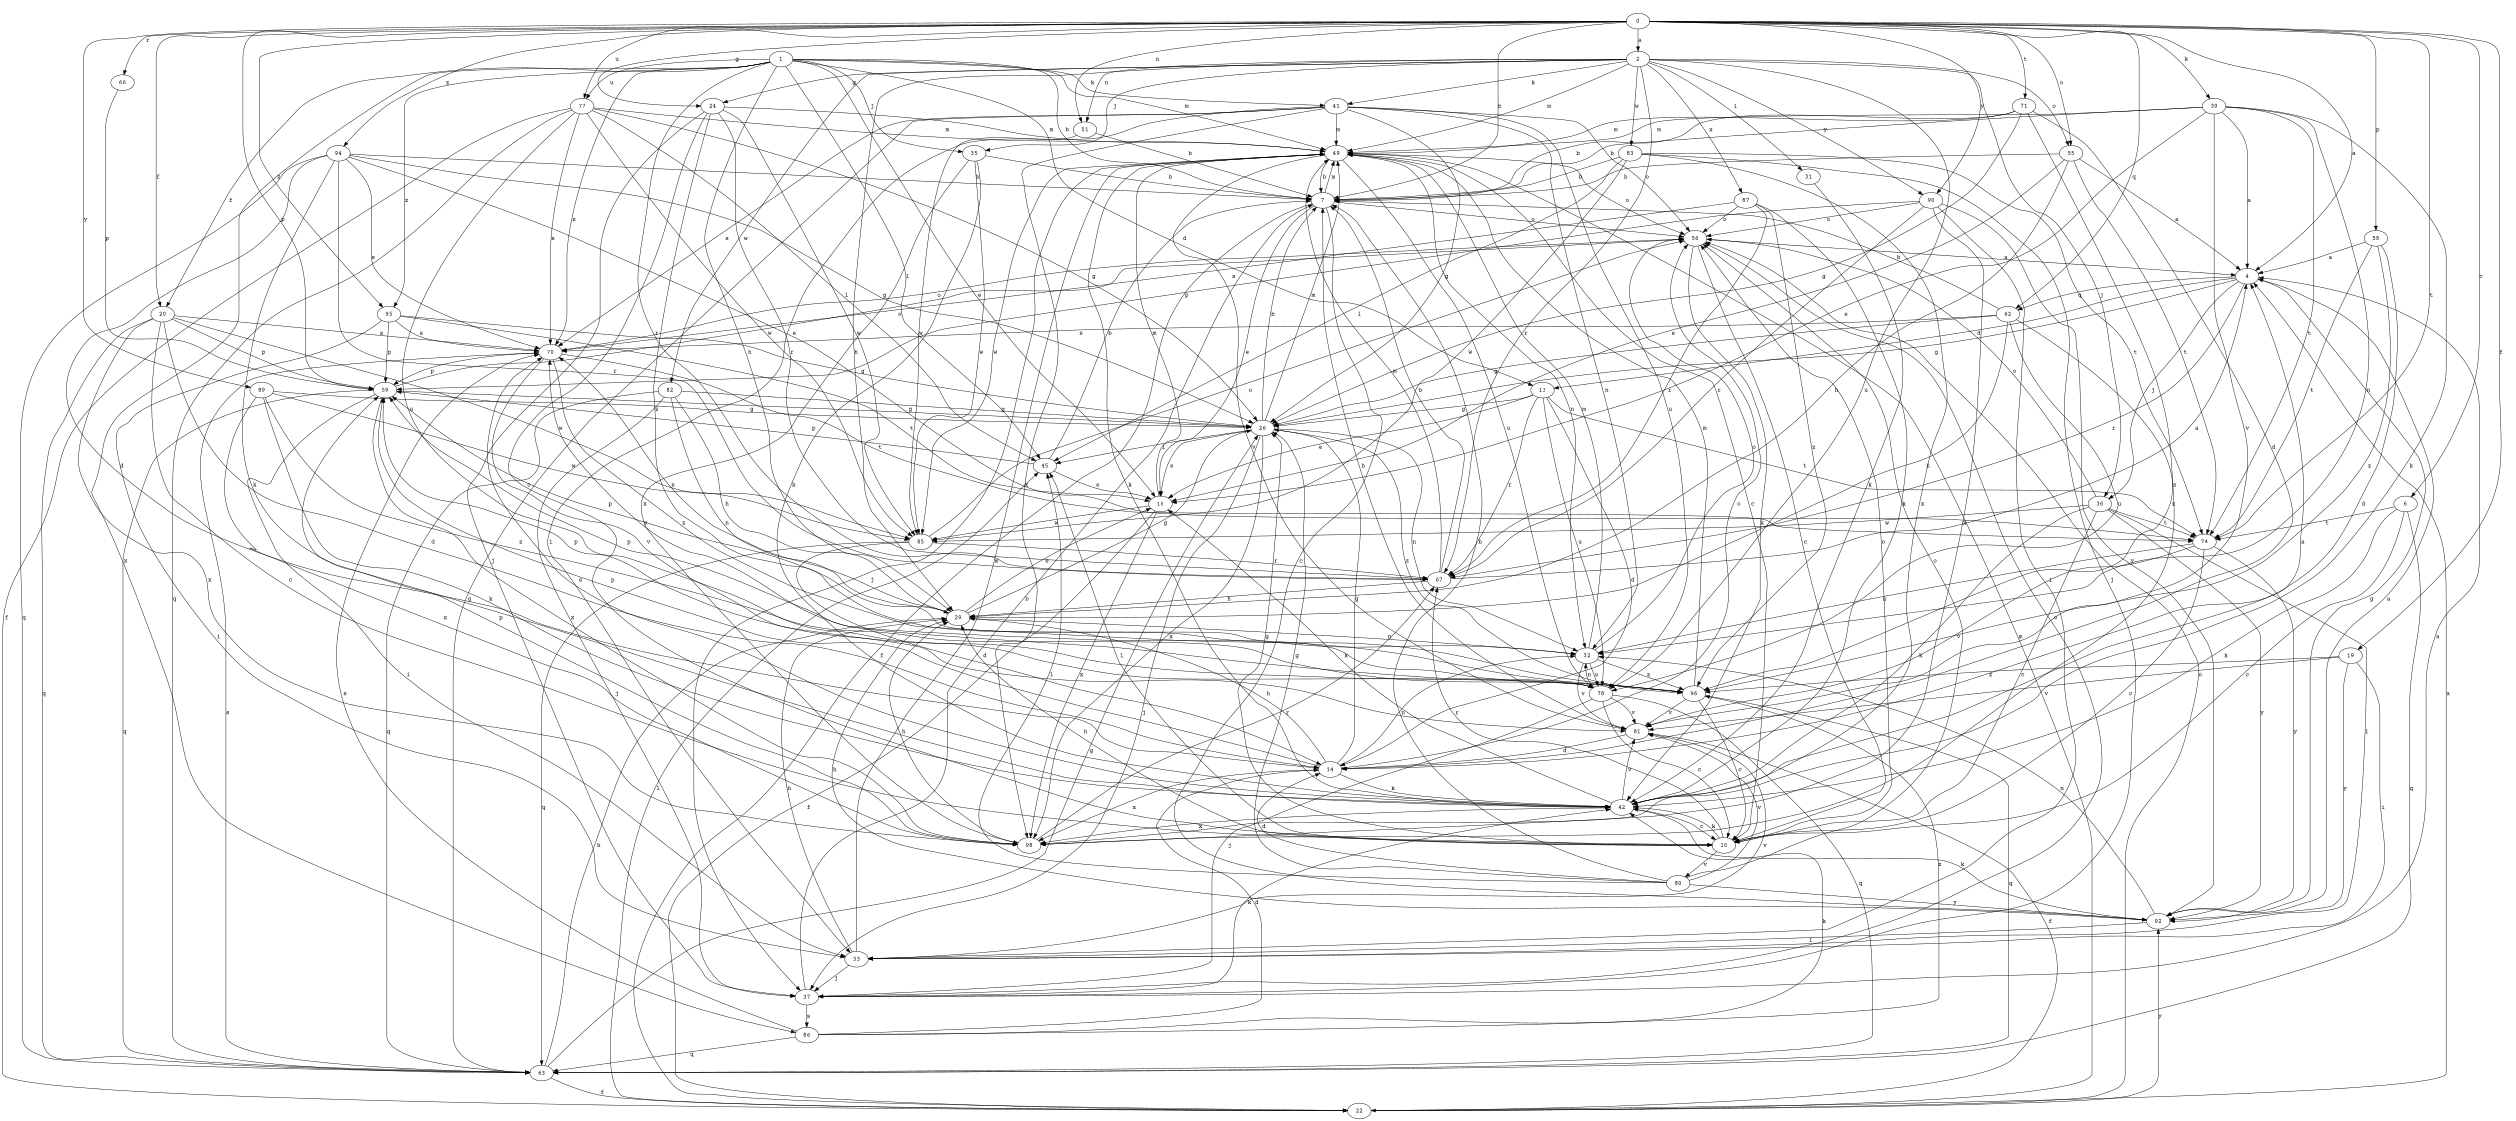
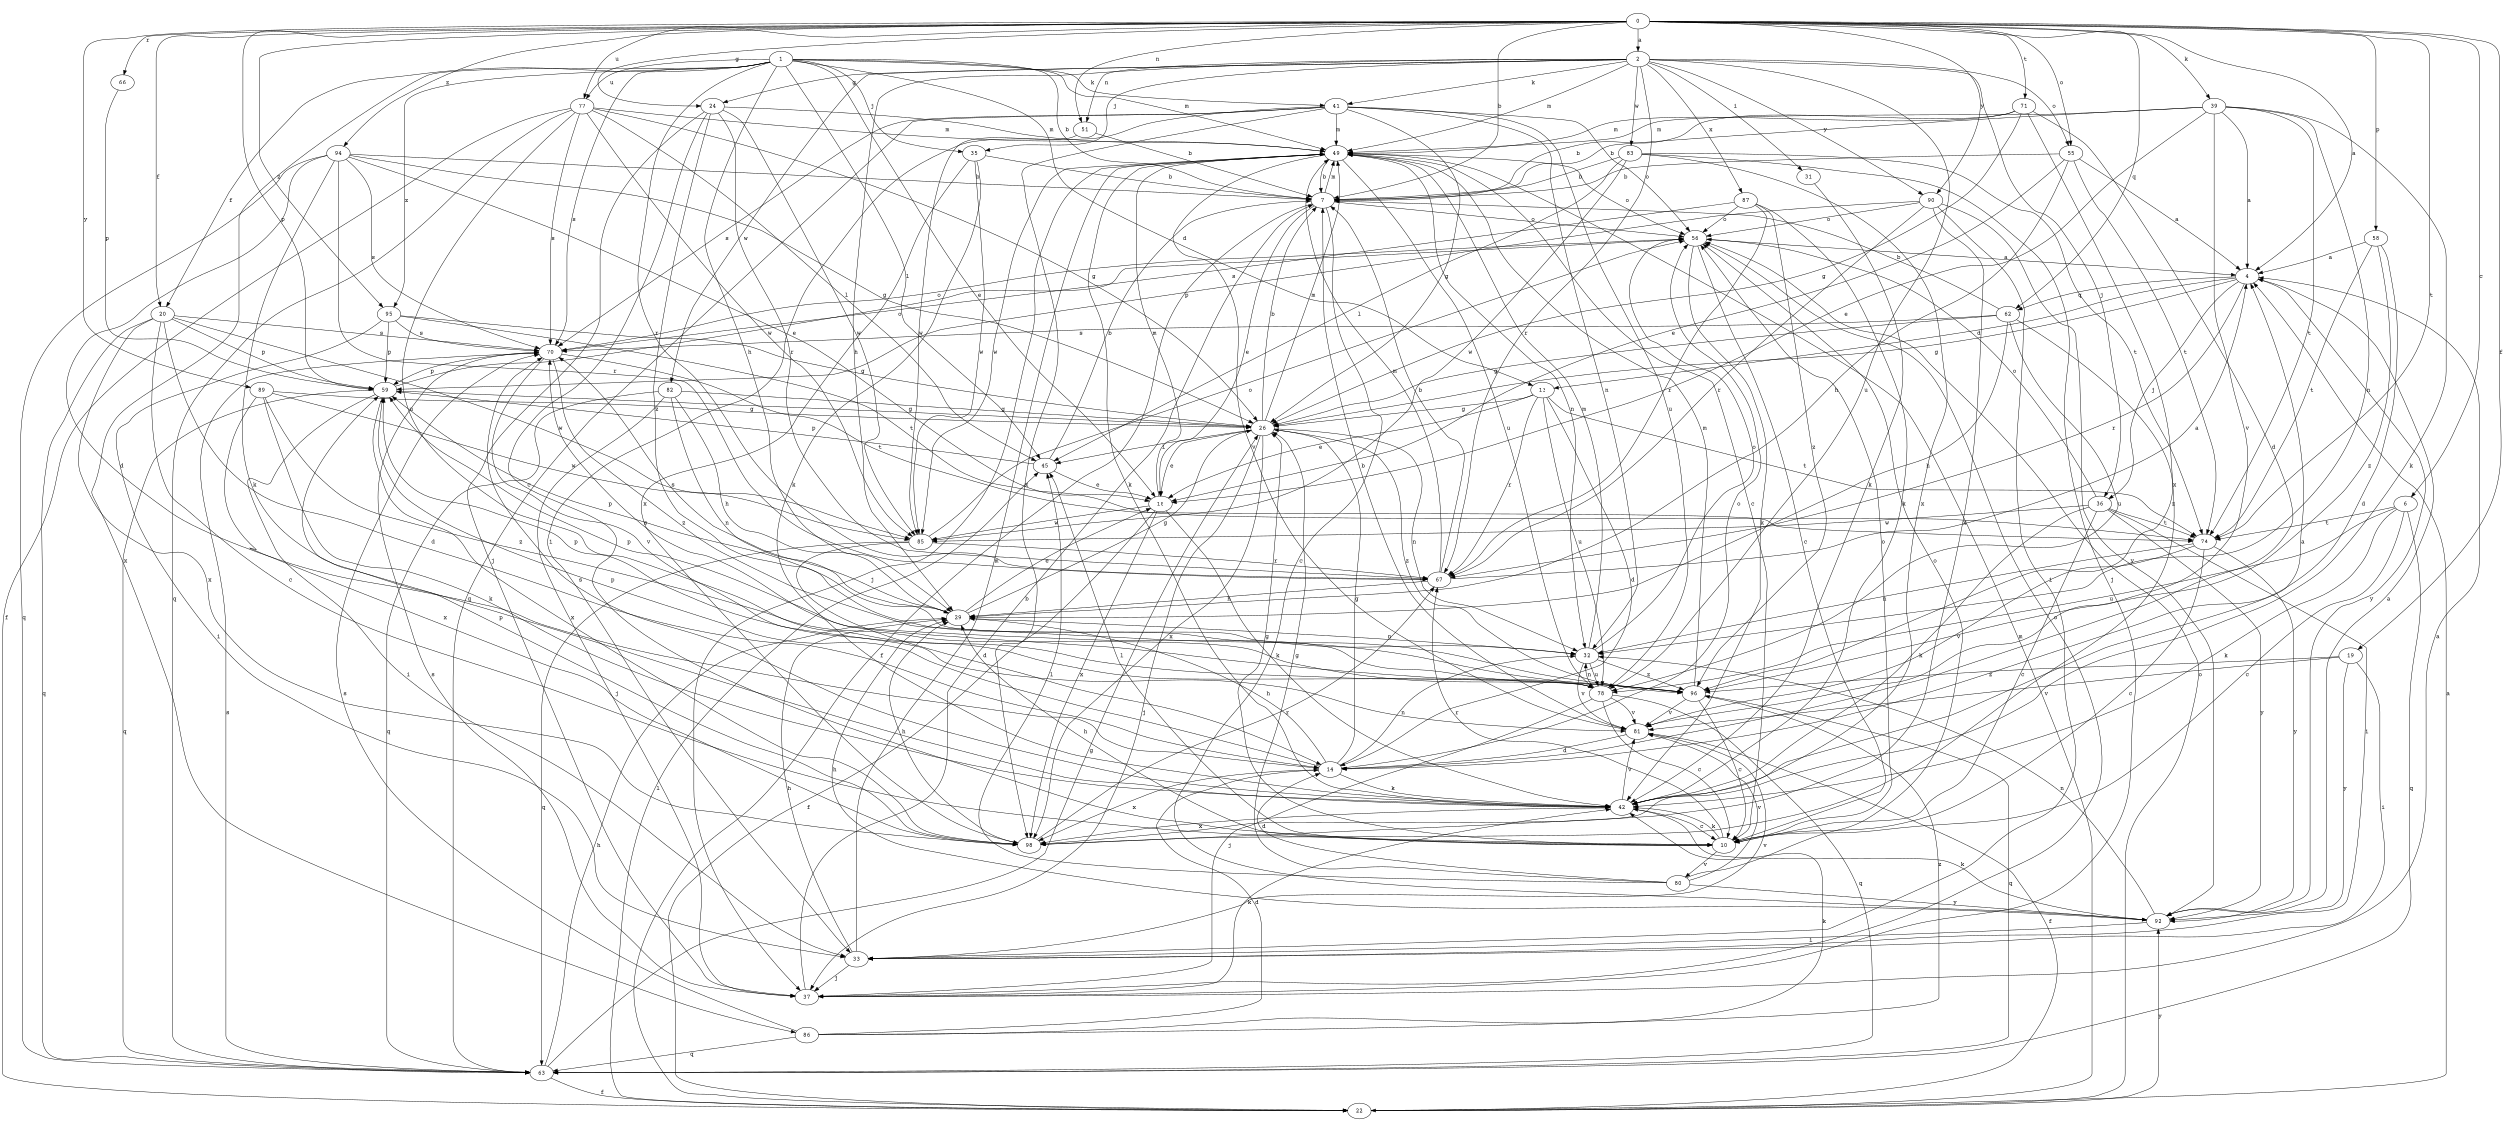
edge "4" -> "92": label "g" -> "y"
edge "6" -> "78": added, label "u"
edge "80" -> "7": removed, label "b"
edge "42" -> "18": reversed
edge "37" -> "86": now "37" -> "70"
